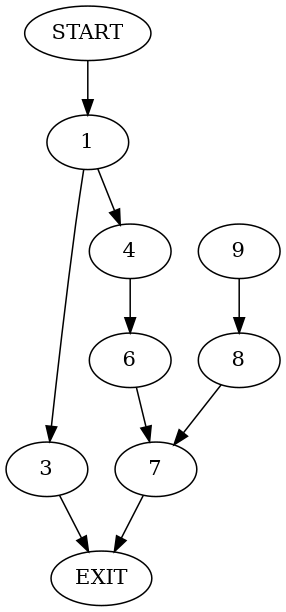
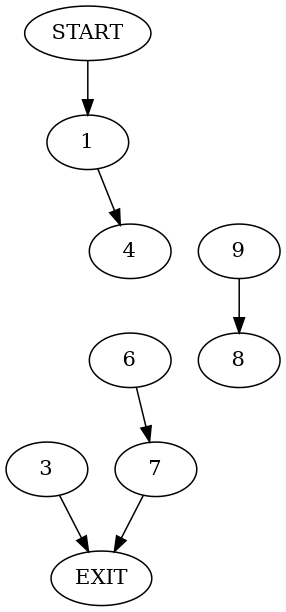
edge "1" -> "3": removed
edge "4" -> "6": removed
edge "8" -> "7": removed
